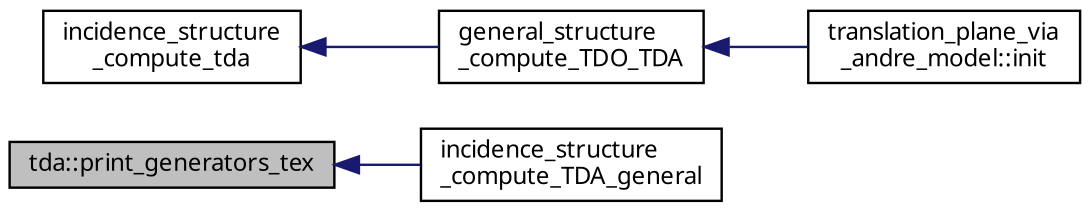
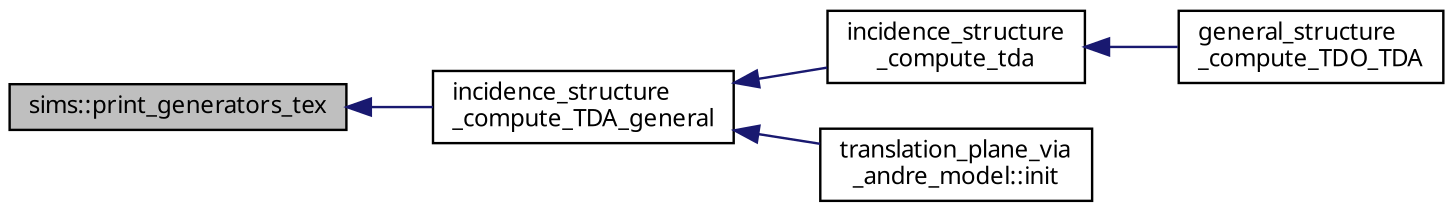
edge "translation_plane_via _andre_model::init" -> "general_structure _compute_TDO_TDA": now "translation_plane_via _andre_model::init" -> "incidence_structure _compute_TDA_general"
edge "incidence_structure _compute_tda" -> "incidence_structure _compute_TDA_general": added
node "tda::print_generators_tex": label "tda::print_generators_tex" -> "sims::print_generators_tex"
